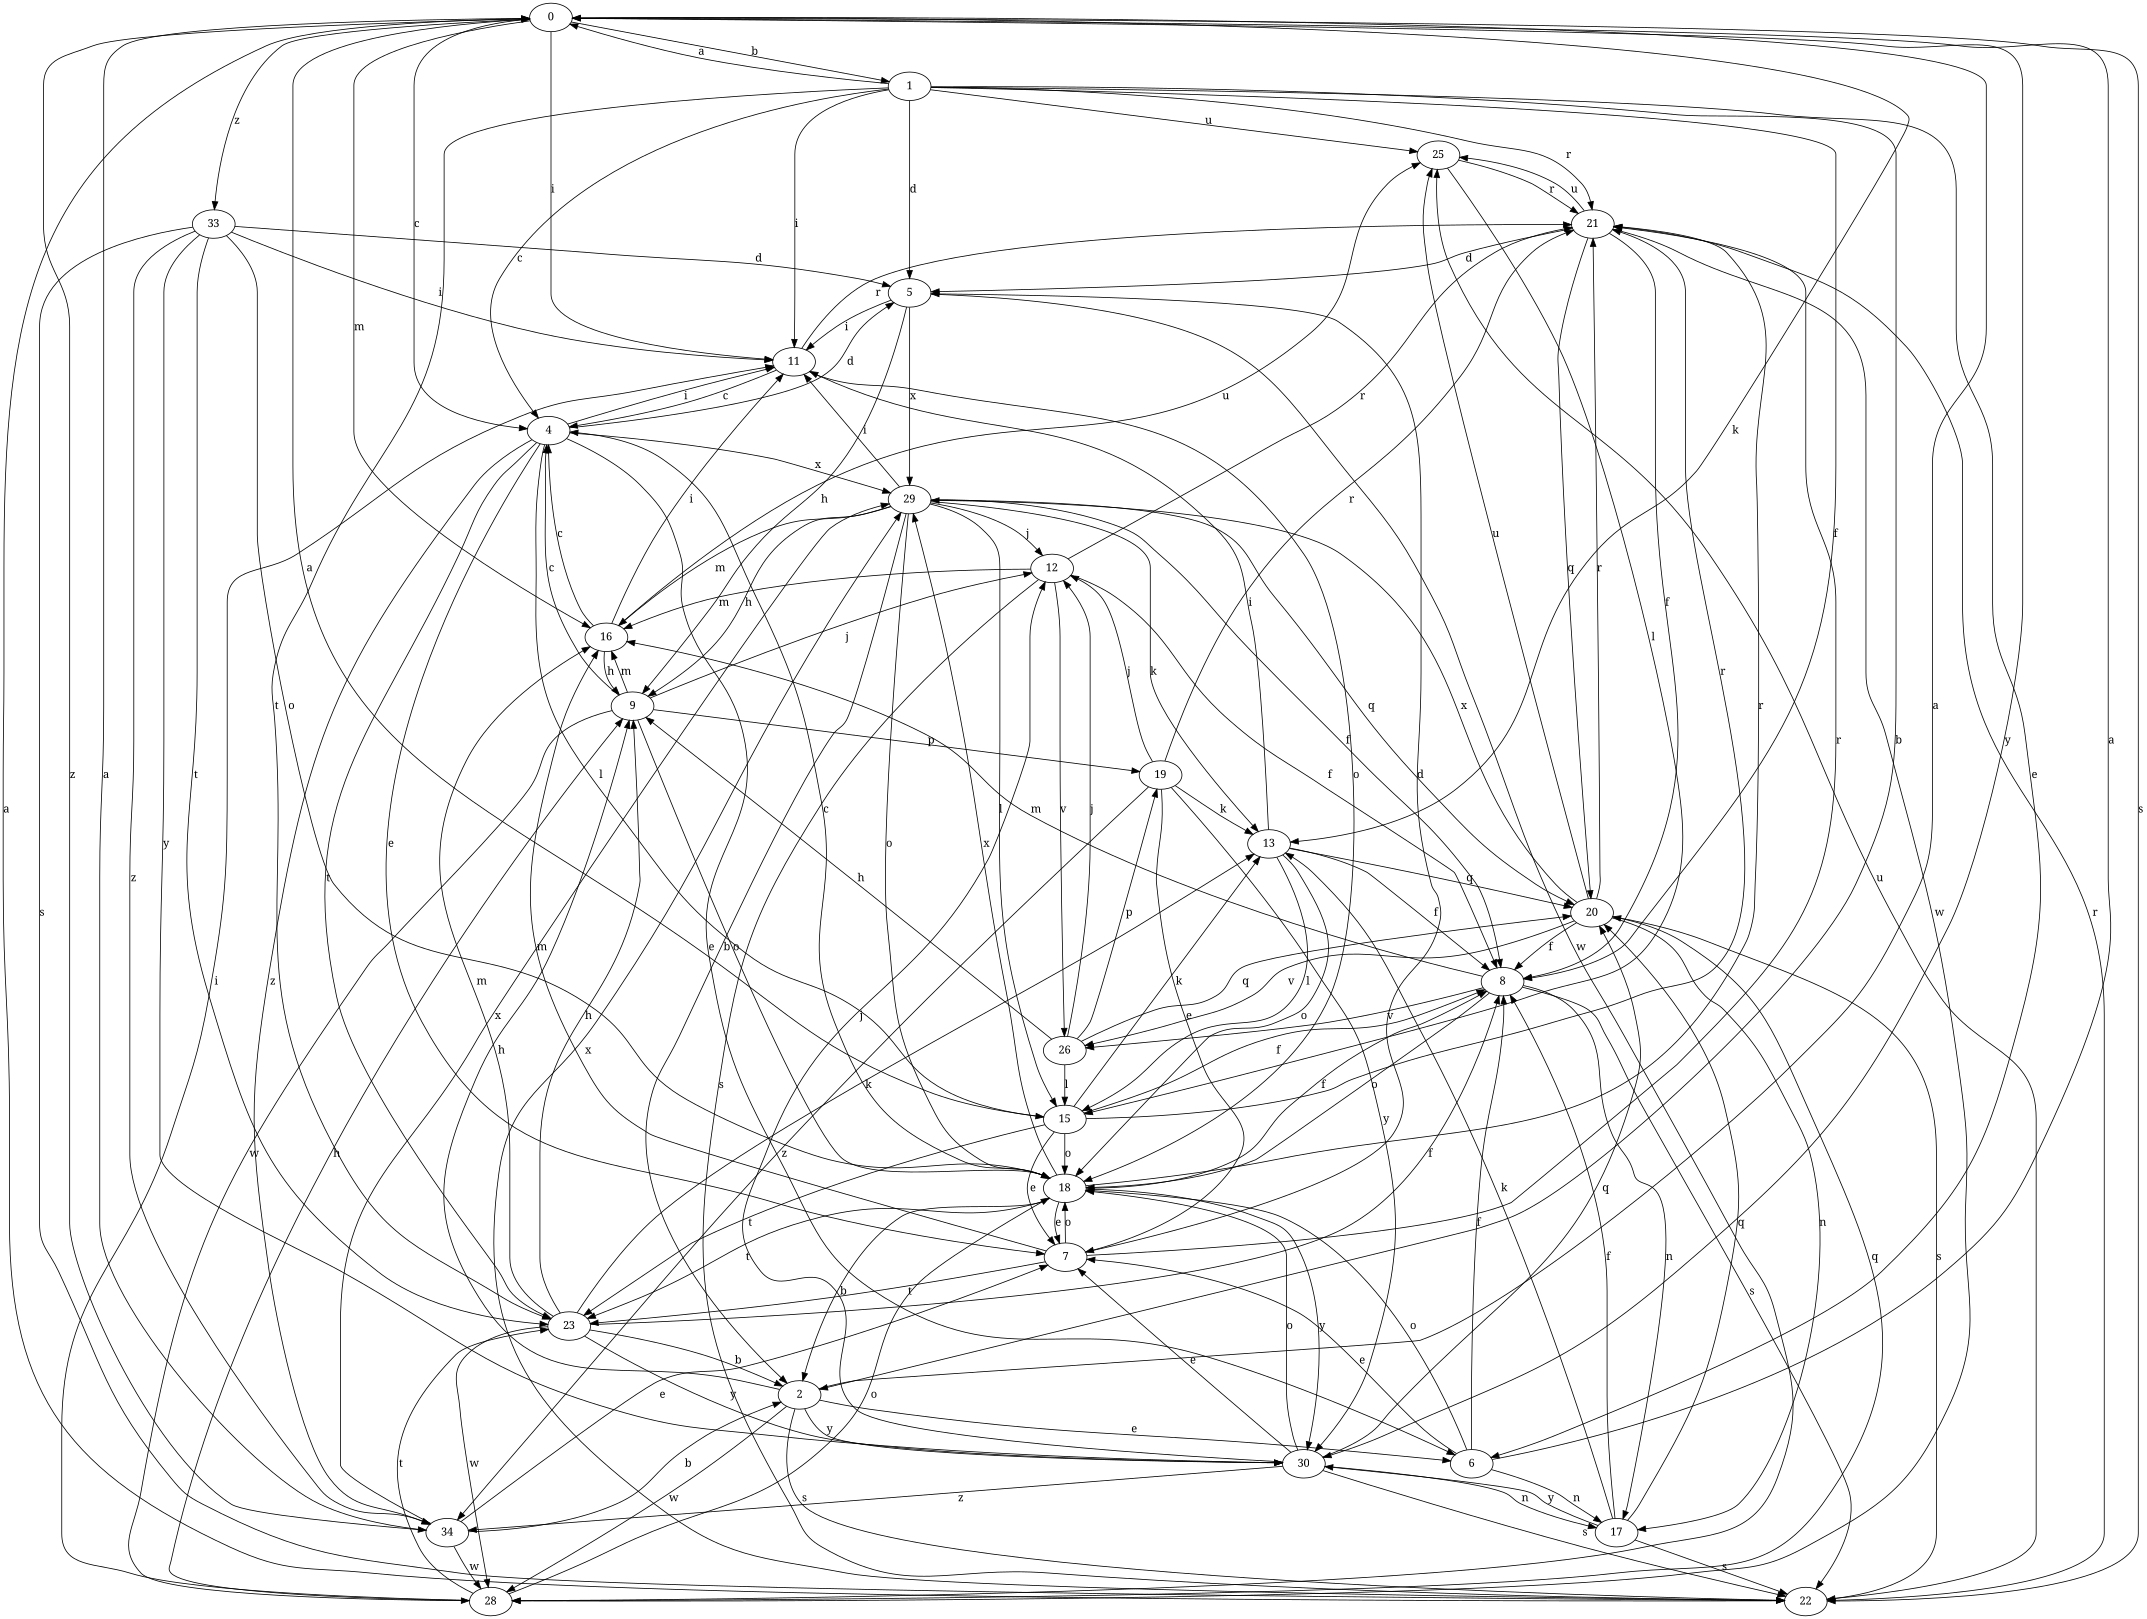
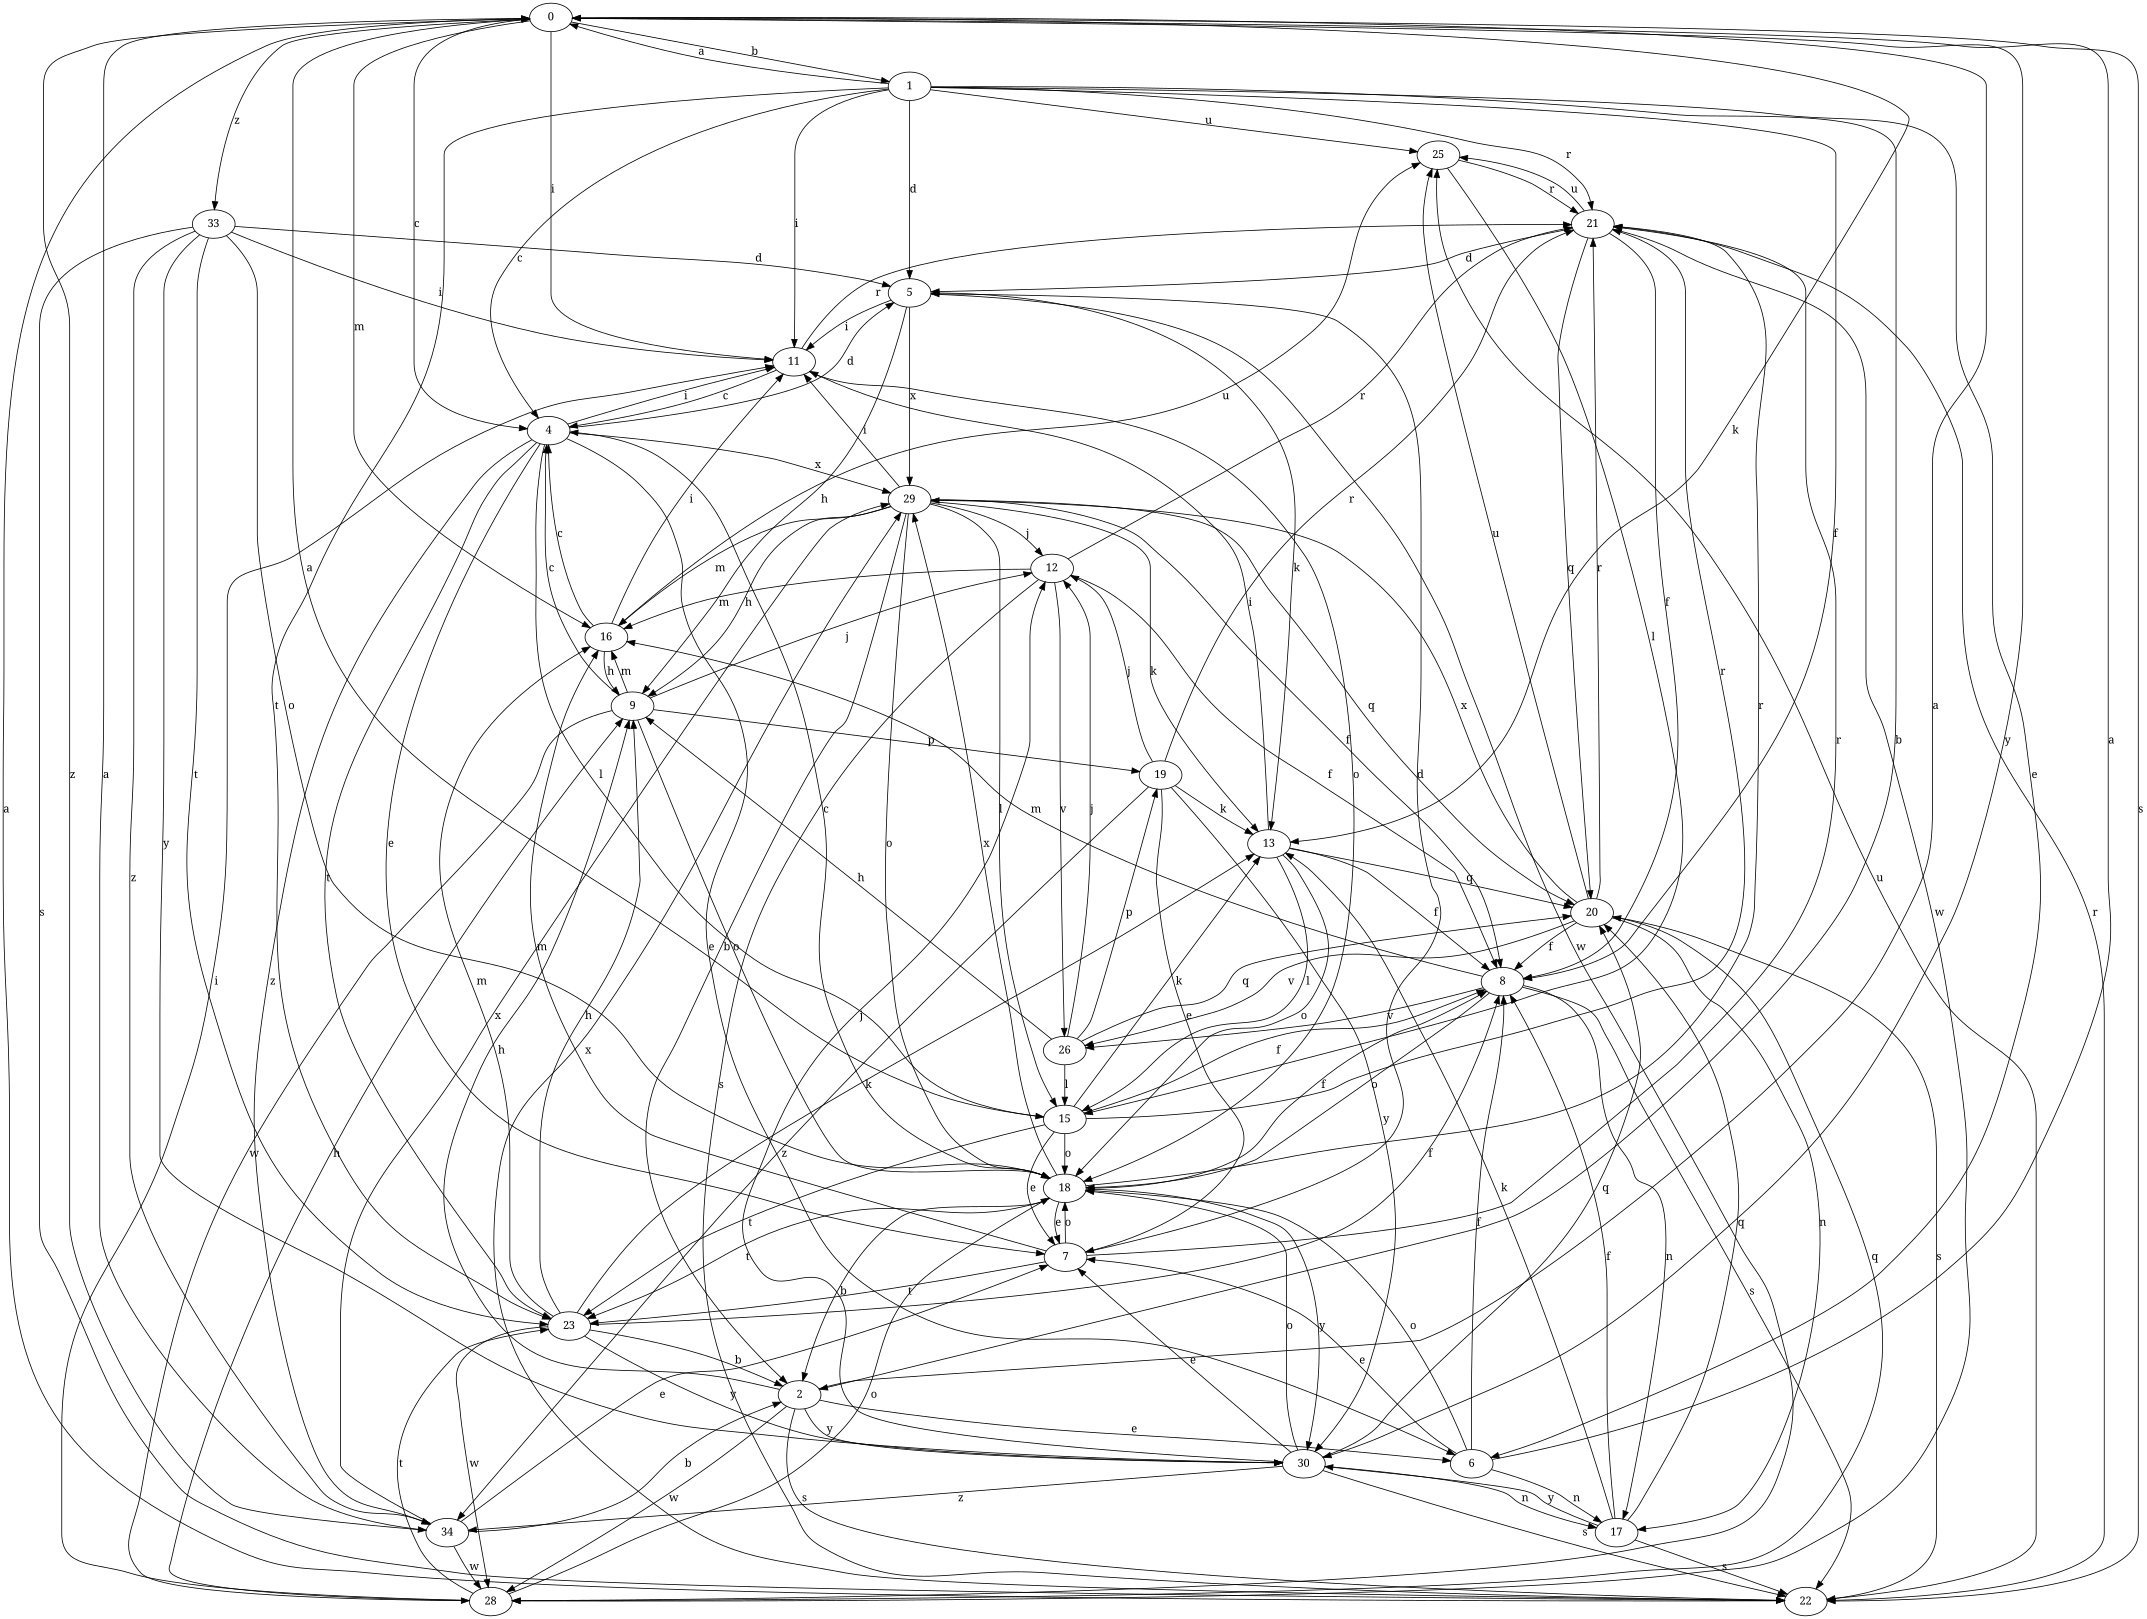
edge "5" -> "13": added, label "k"
